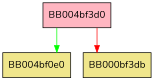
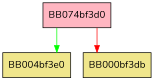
node "BB004bf3d0": label "BB004bf3d0" -> "BB074bf3d0"
node "BB004bf0e0": label "BB004bf0e0" -> "BB004bf3e0"
